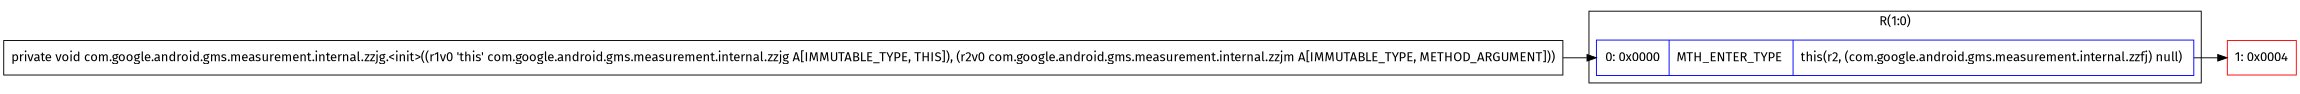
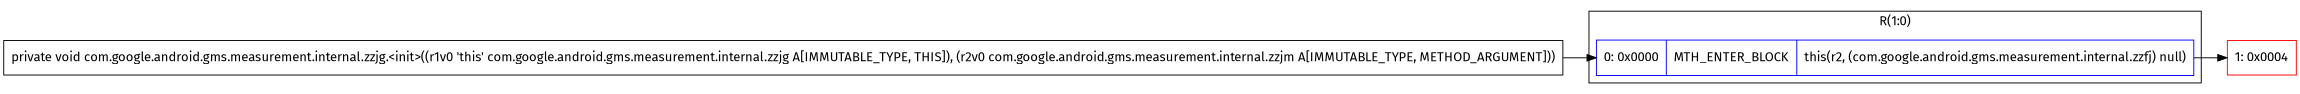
node "0: 0x0000": text "MTH_ENTER_TYPE" -> "MTH_ENTER_BLOCK"
